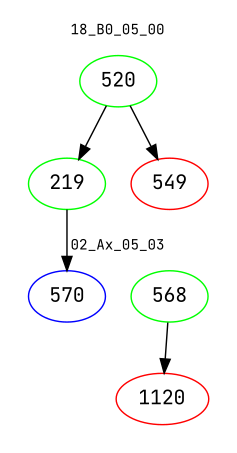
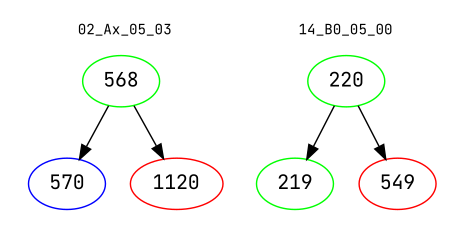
cluster "18_B0_05_00": label "18_B0_05_00" -> "14_B0_05_00"
node "520": label "520" -> "220"
edge "219" -> "570": now "568" -> "570"
